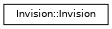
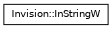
node "Invision::Invision": label "Invision::Invision" -> "Invision::InStringW"
